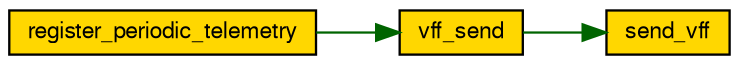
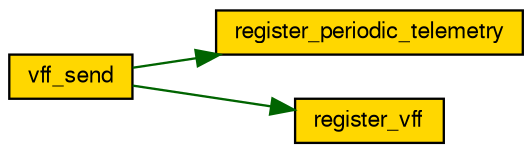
edge "register_periodic_telemetry" -> "vff_send": reversed
node "send_vff": label "send_vff" -> "register_vff"
